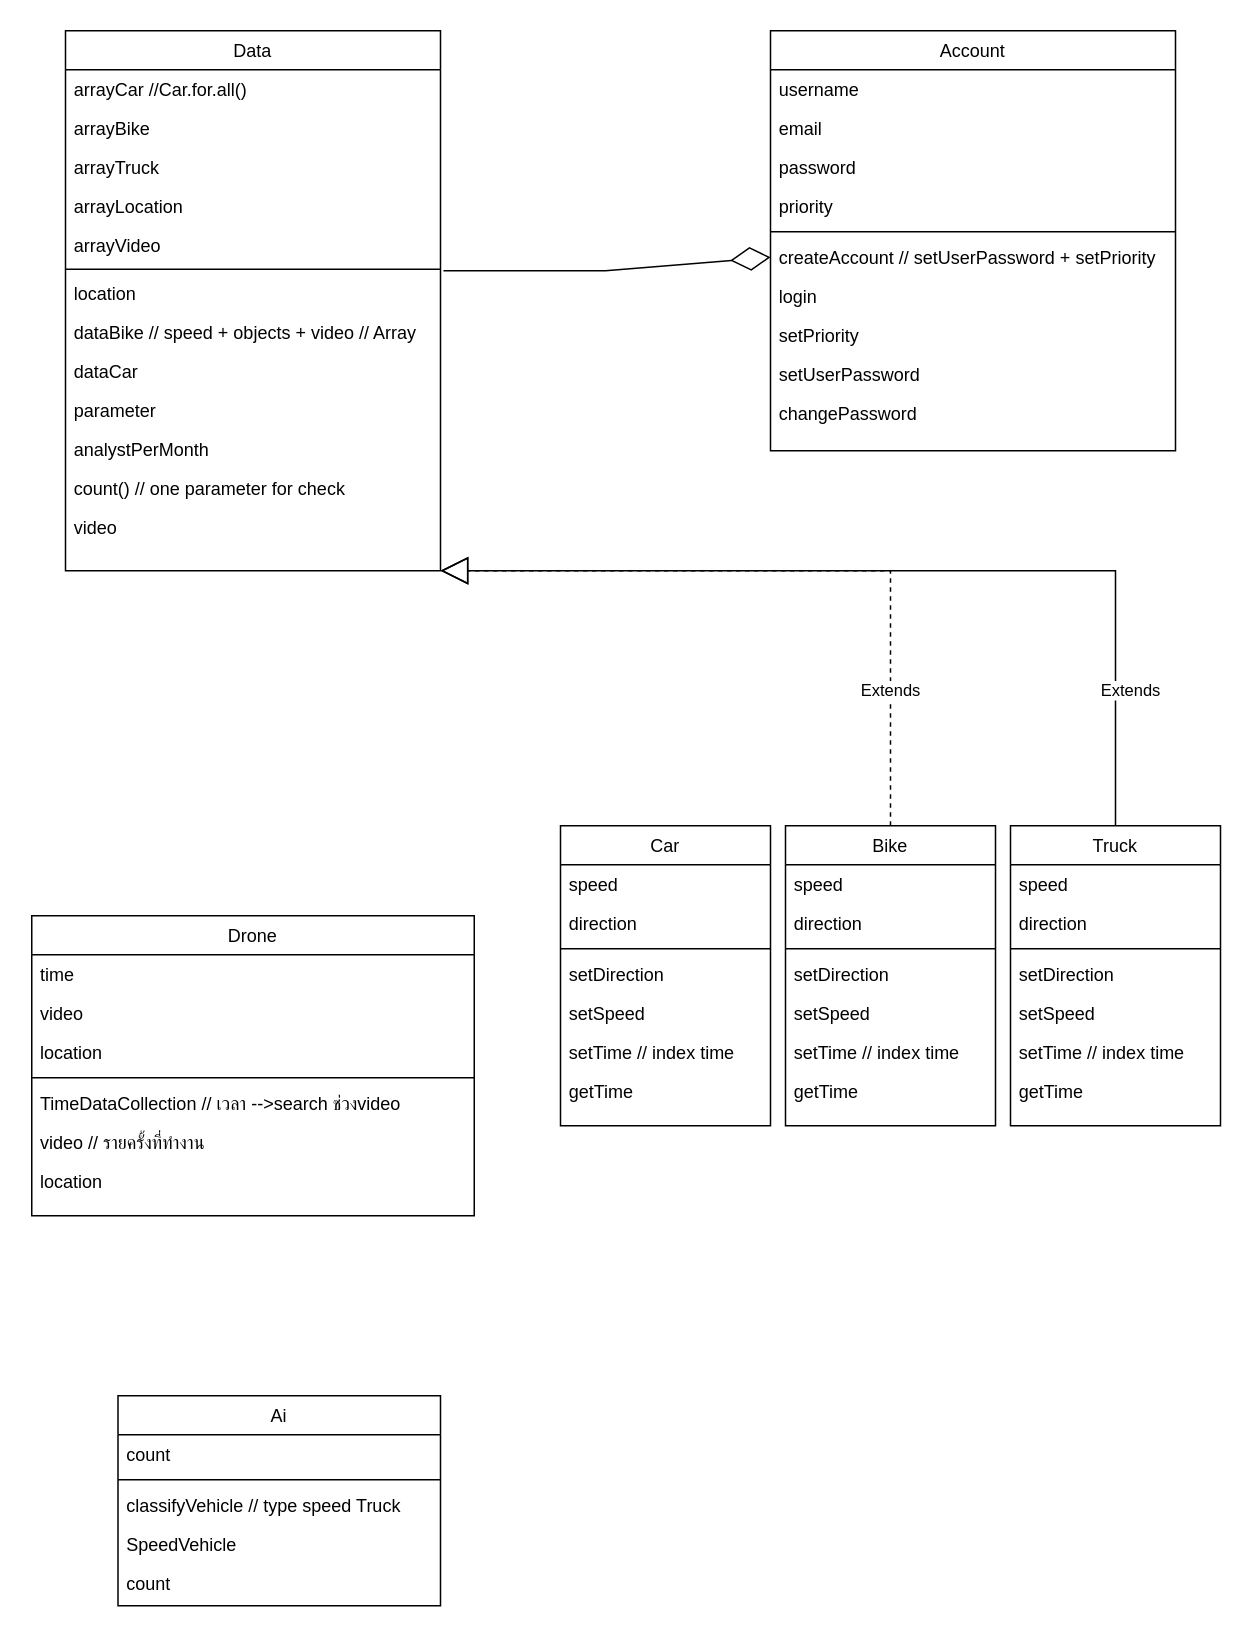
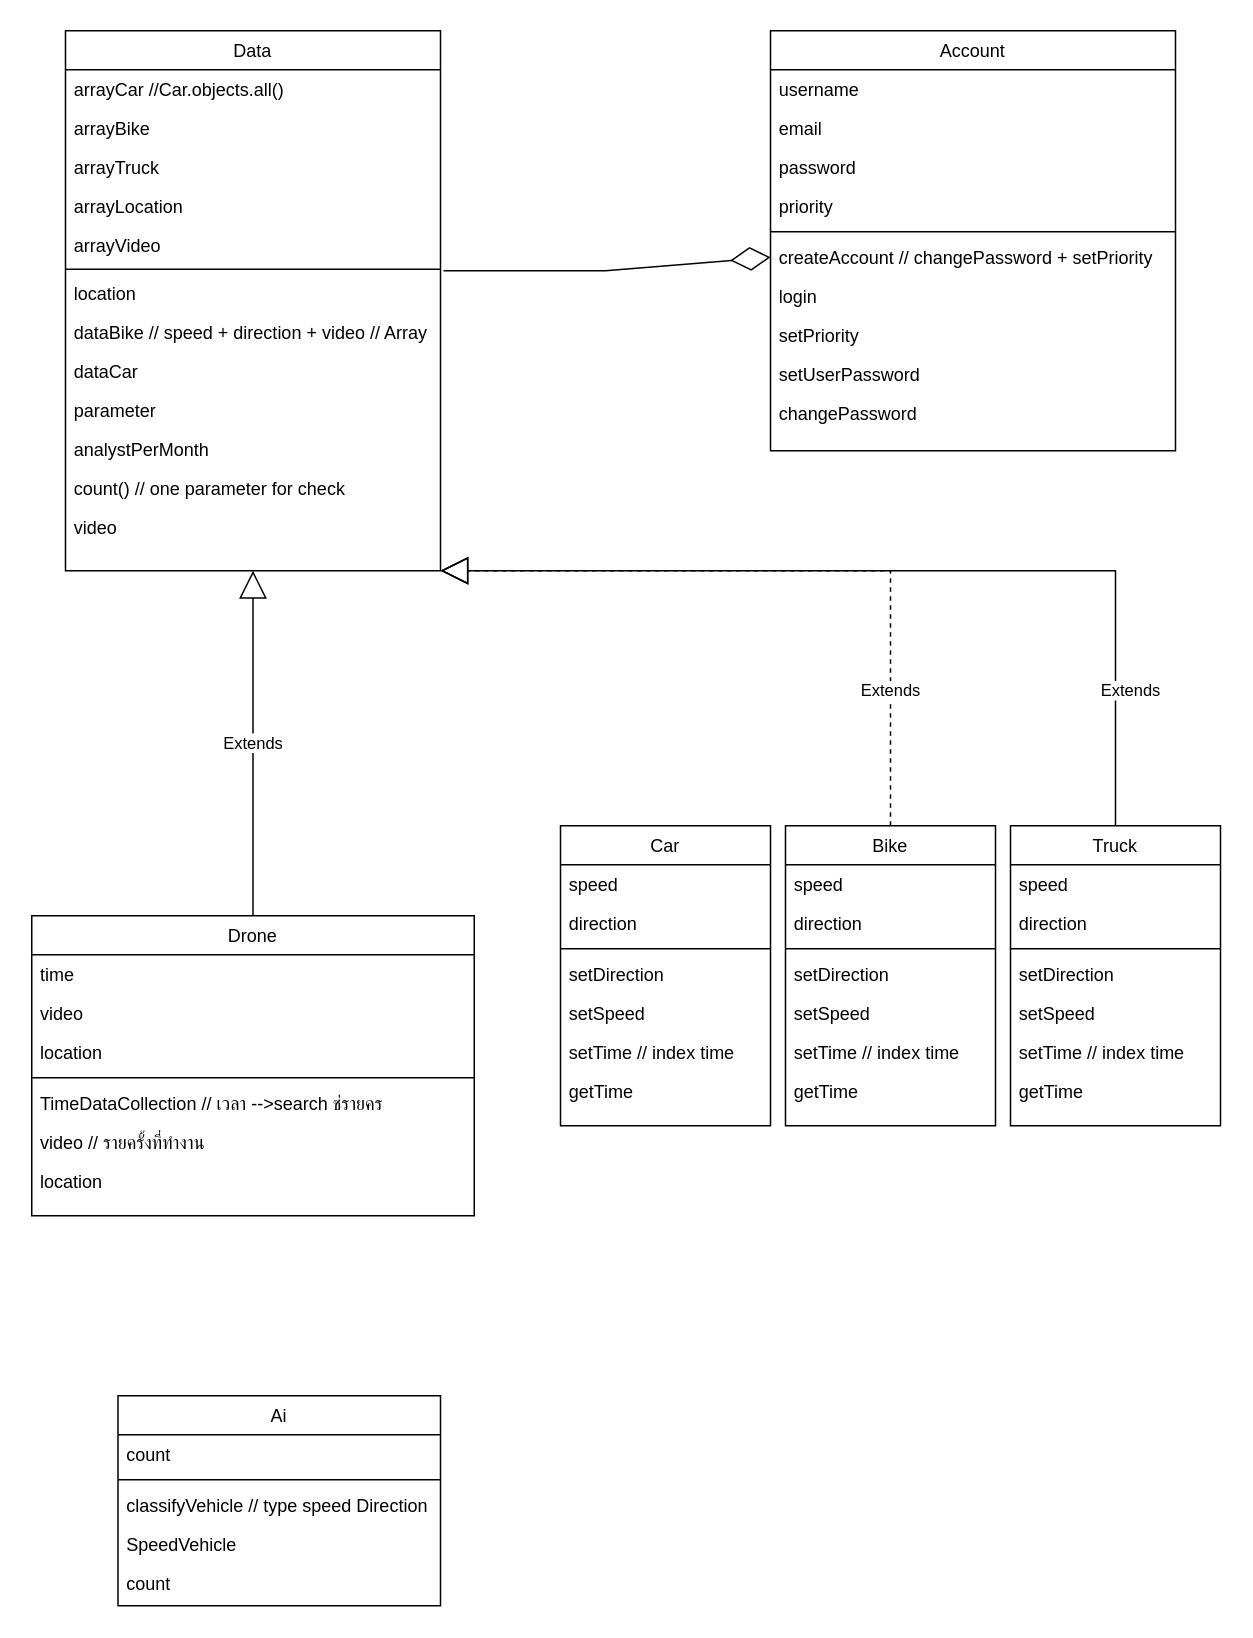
node "arrayCar //Car.for.all()": label "arrayCar //Car.for.all()" -> "arrayCar //Car.objects.all()"
node "createAccount // setUserPassword + setPriority": label "createAccount // setUserPassword + setPriority" -> "createAccount // changePassword + setPriority"
node "dataBike // speed + objects + video // Array": label "dataBike // speed + objects + video // Array" -> "dataBike // speed + direction + video // Array"
edge "Drone" -> "Data": added, label "Extends"
node "TimeDataCollection // เวลา -->search ช่วงvideo": label "TimeDataCollection // เวลา -->search ช่วงvideo" -> "TimeDataCollection // เวลา -->search ช่รายคร"
node "classifyVehicle // type speed Truck": label "classifyVehicle // type speed Truck" -> "classifyVehicle // type speed Direction"
